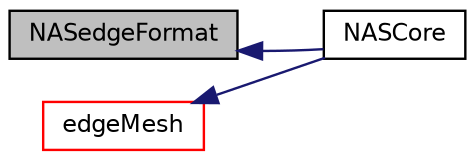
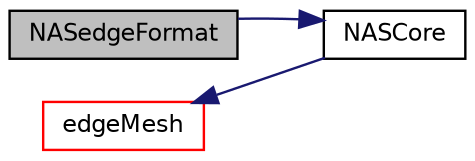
edge "NASCore" -> "NASedgeFormat": reversed
